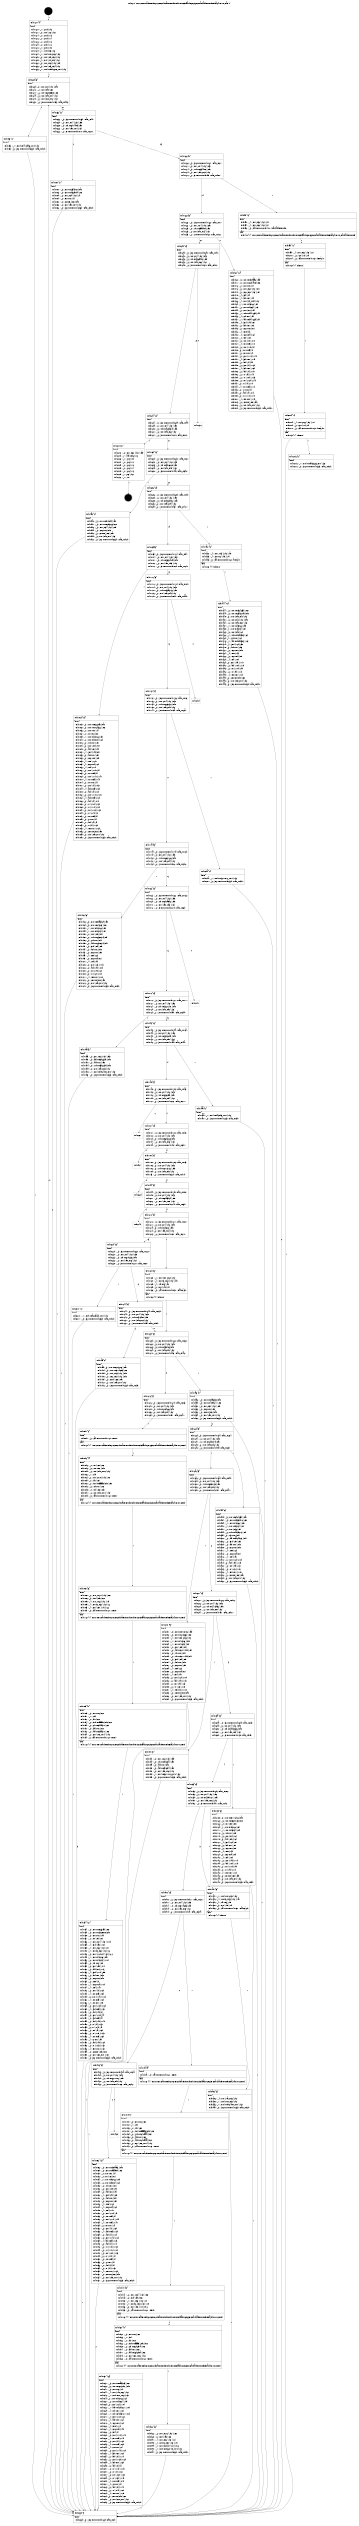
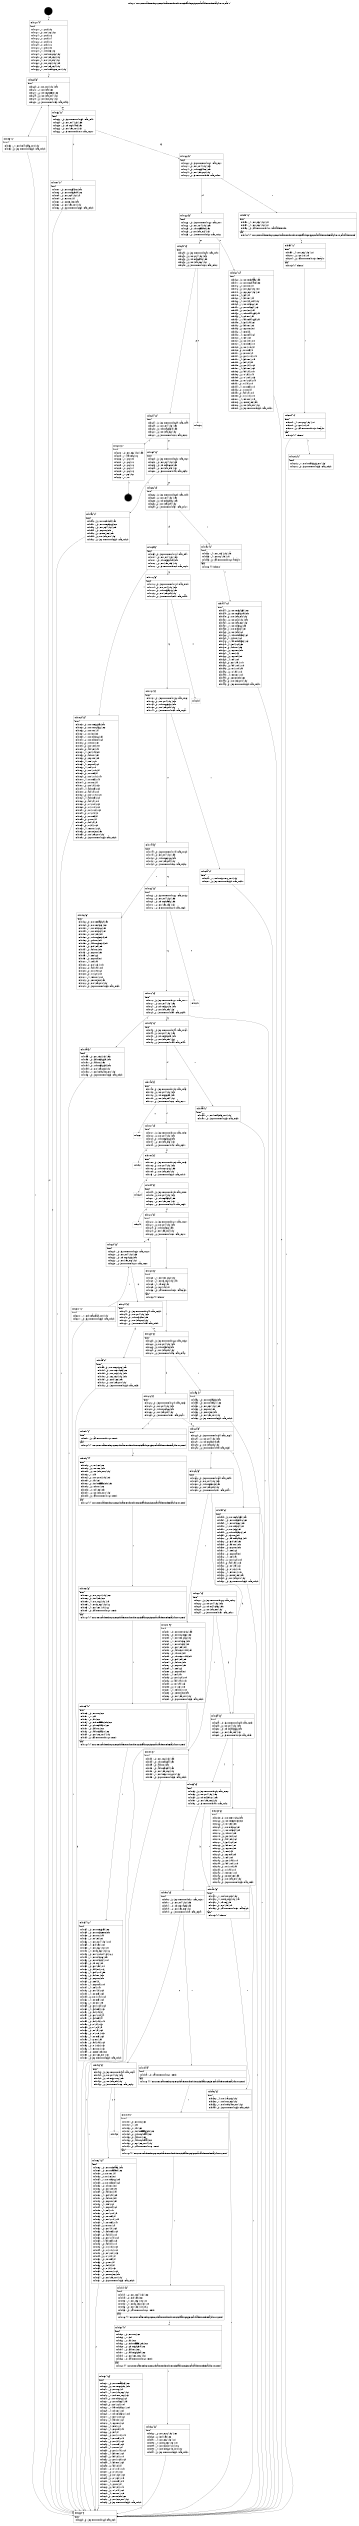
edge "0x4017e0 [25]" -> "0x4017f9 [25]": removed, label "14"
edge "0x40182b [25]" -> "0x402210 [12]": reversed
edge "0x401ab6 [27]" -> "0x40188f [25]": now "0x401876 [25]" -> "0x40188f [25]"
edge "0x4018a8 [25]" -> "0x4018c1 [25]": now "0x4018a8 [25]" -> "0x4018da [25]"
edge "0x401bc8 [88]" -> "0x40233b [5]": now "0x40177c [25]" -> "0x40233b [5]"
